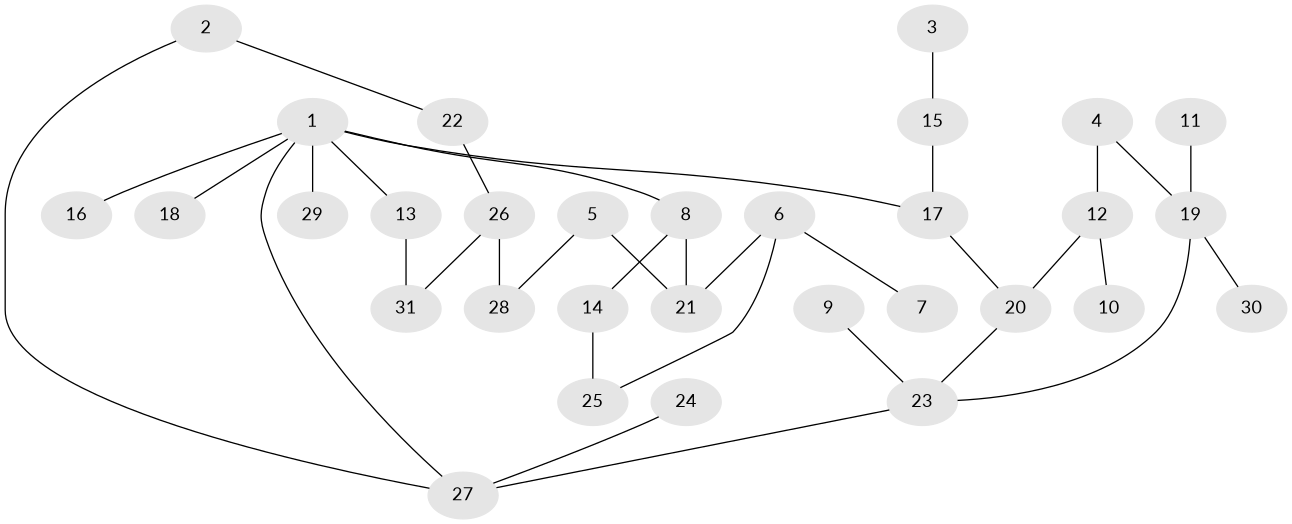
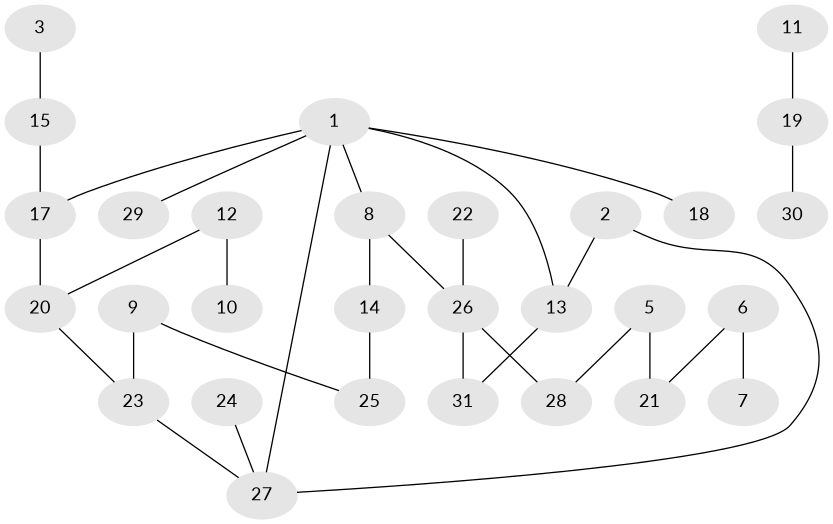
edge "2" -- "22": now "2" -- "13"
node "4": removed
node "16": removed
edge "8" -- "21": now "8" -- "26"
edge "6" -- "25": now "9" -- "25"
edge "19" -- "23": removed
